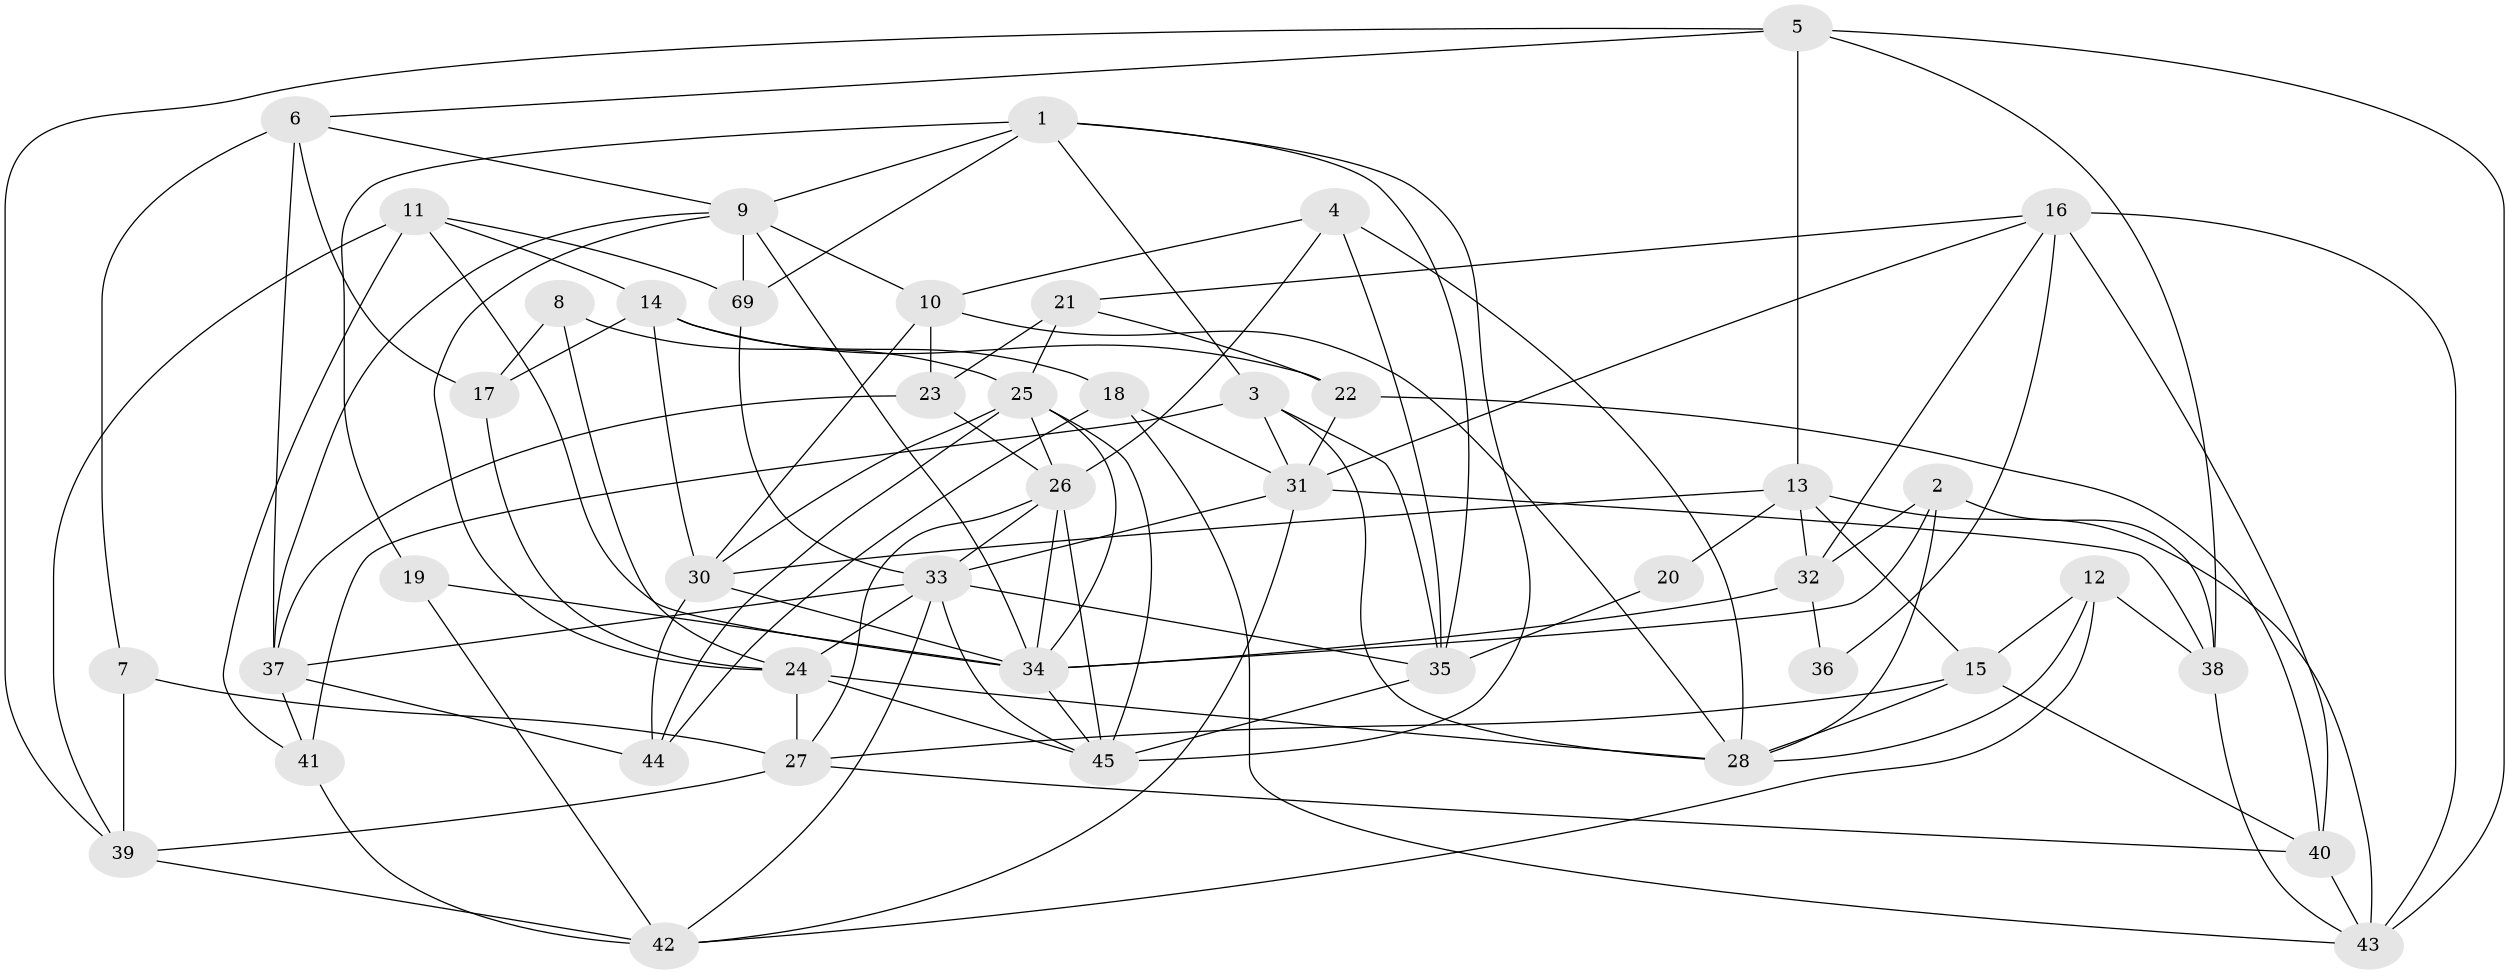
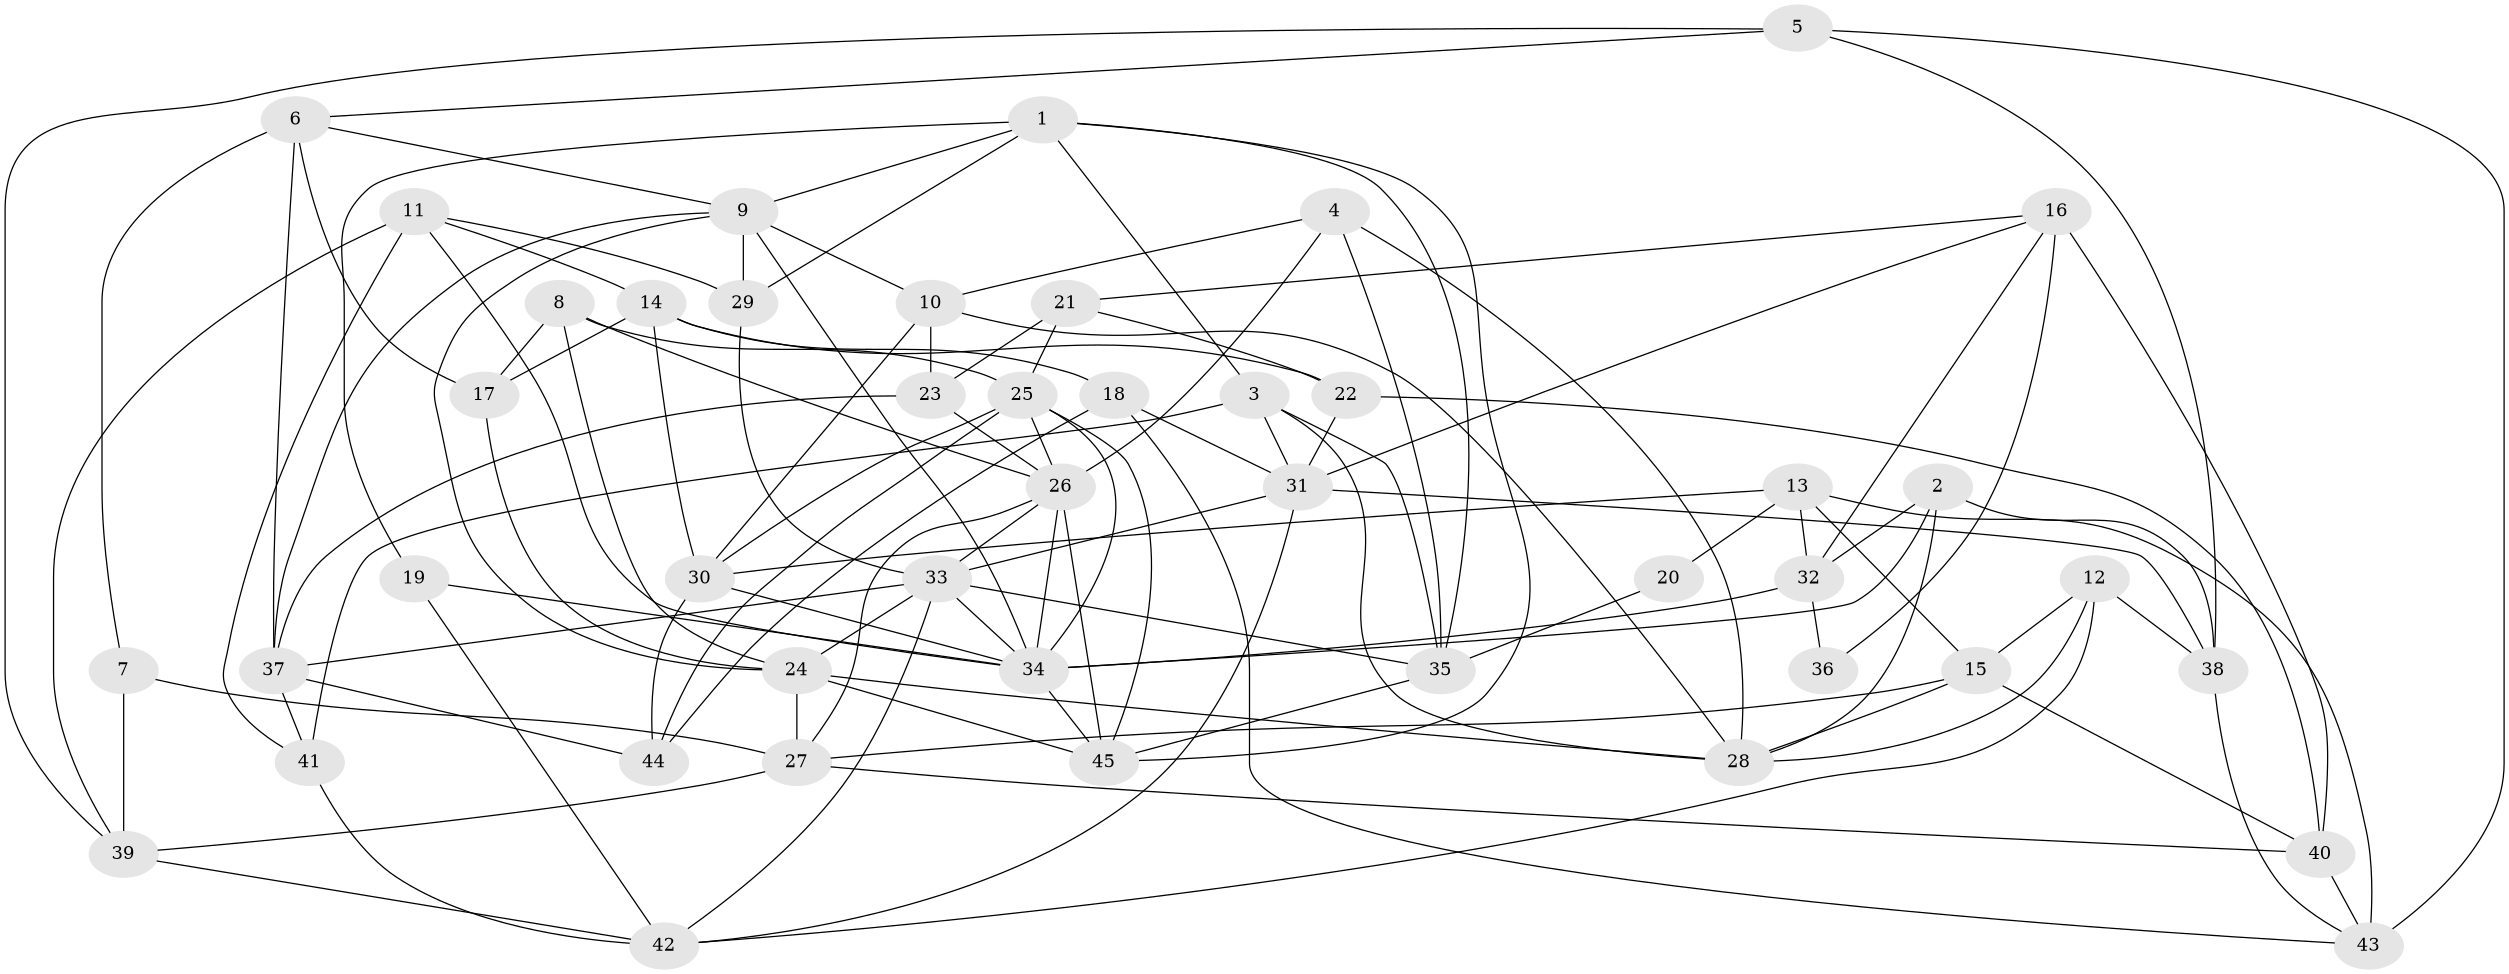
edge "5" -- "13": removed
node "69": label "69" -> "29"
edge "8" -- "26": added
edge "16" -- "43": removed
edge "33" -- "45": now "33" -- "34"
